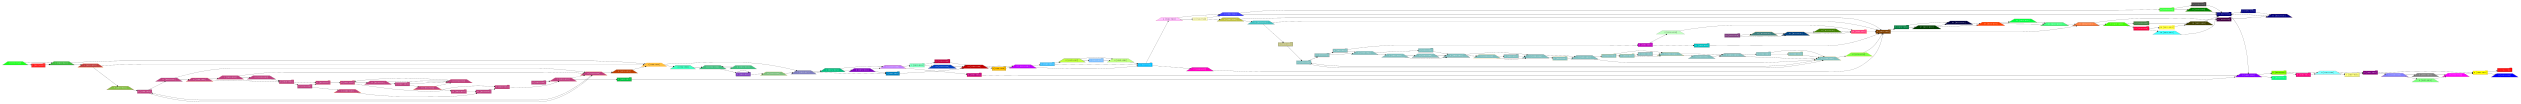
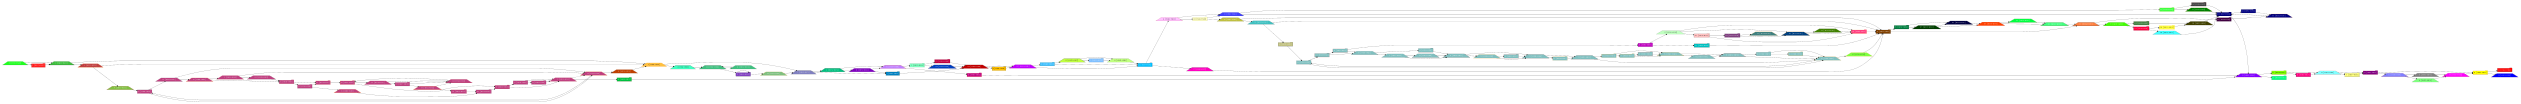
edge "122 [4a138,4a13d]" -> "123 [4a147,4a165]": now "115 [4a0f4,4a0f8]" -> "123 [4a147,4a165]"
node "117 [4a11b,4a124]": added
node "51 [49c36,49c39]": added
